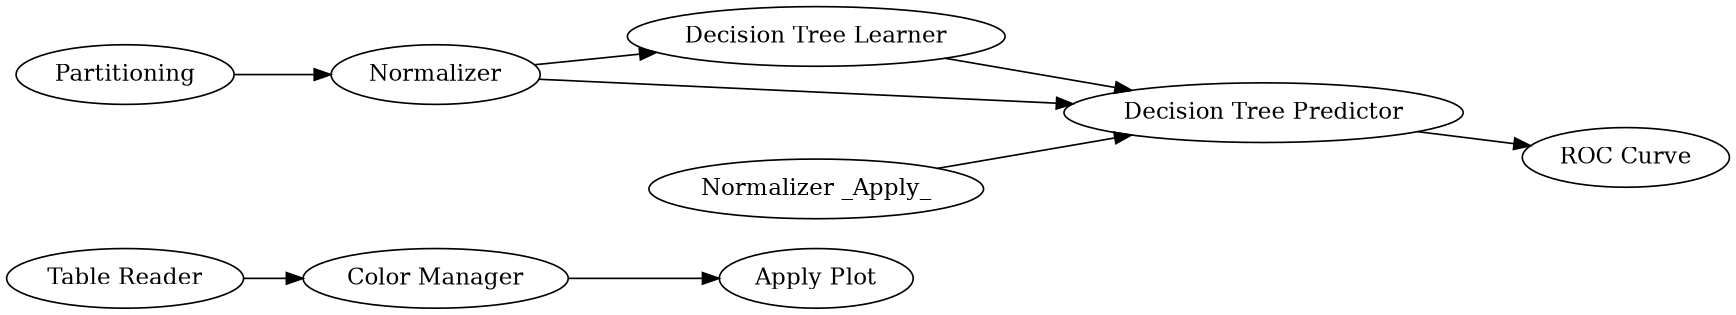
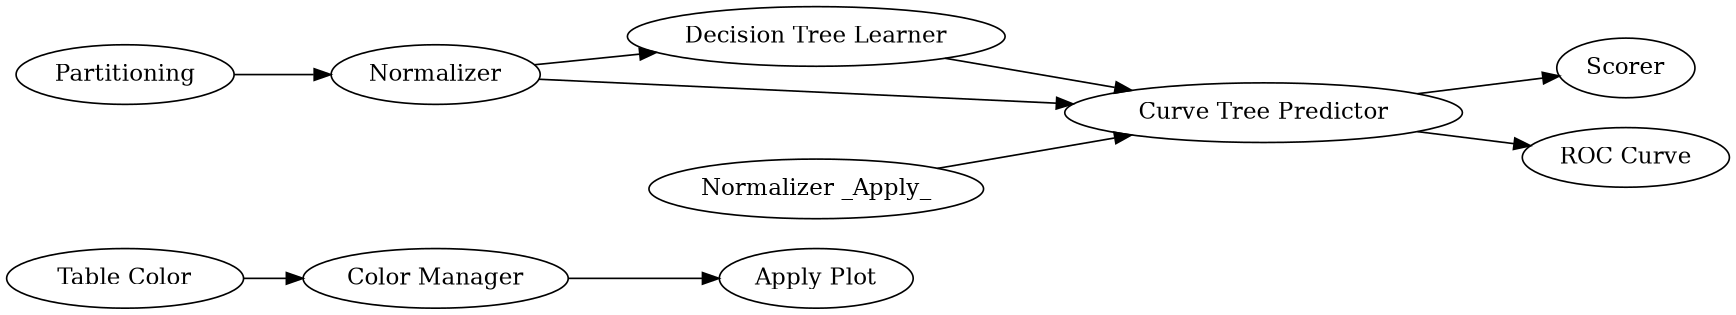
node "Scorer": added
node "Decision Tree Predictor": label "Decision Tree Predictor" -> "Curve Tree Predictor"
node "Table Reader": label "Table Reader" -> "Table Color"
